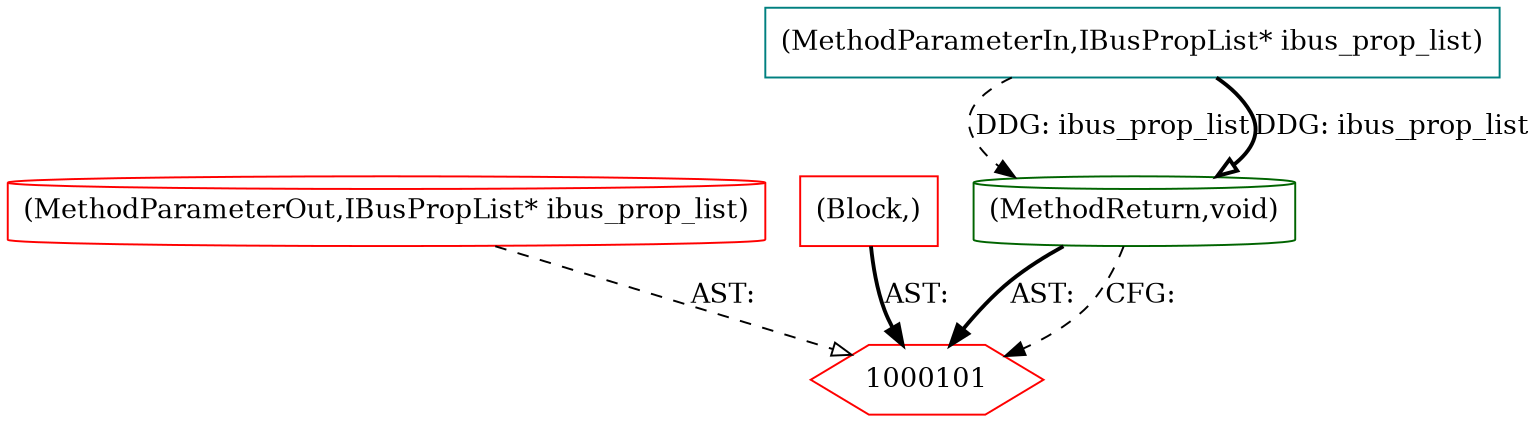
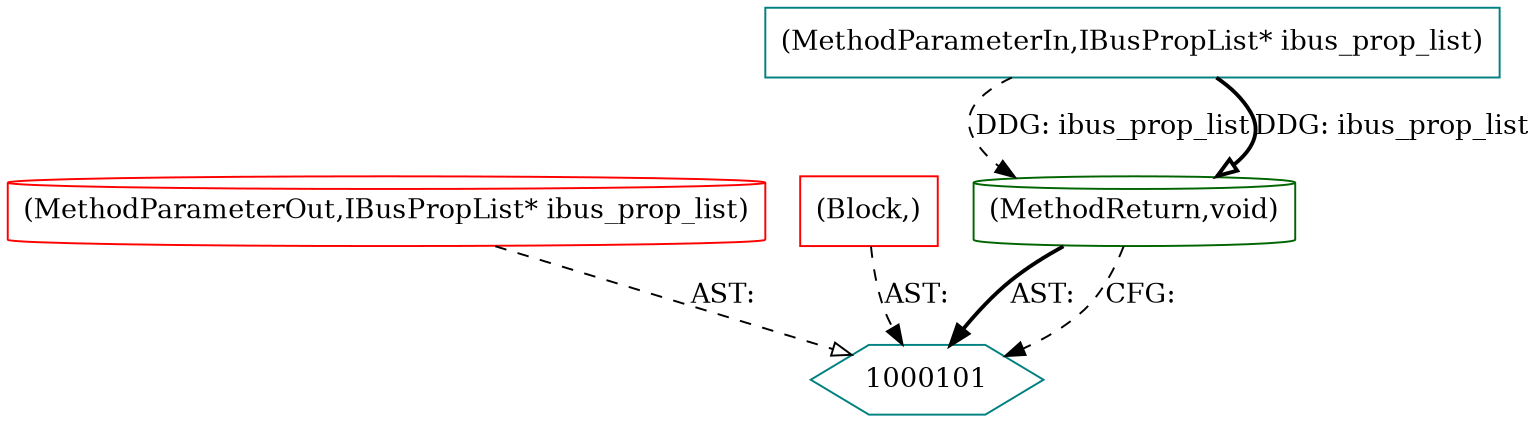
edge "(Block,)" -> "1000101": style bold -> dashed
node "1000101": color red -> teal
